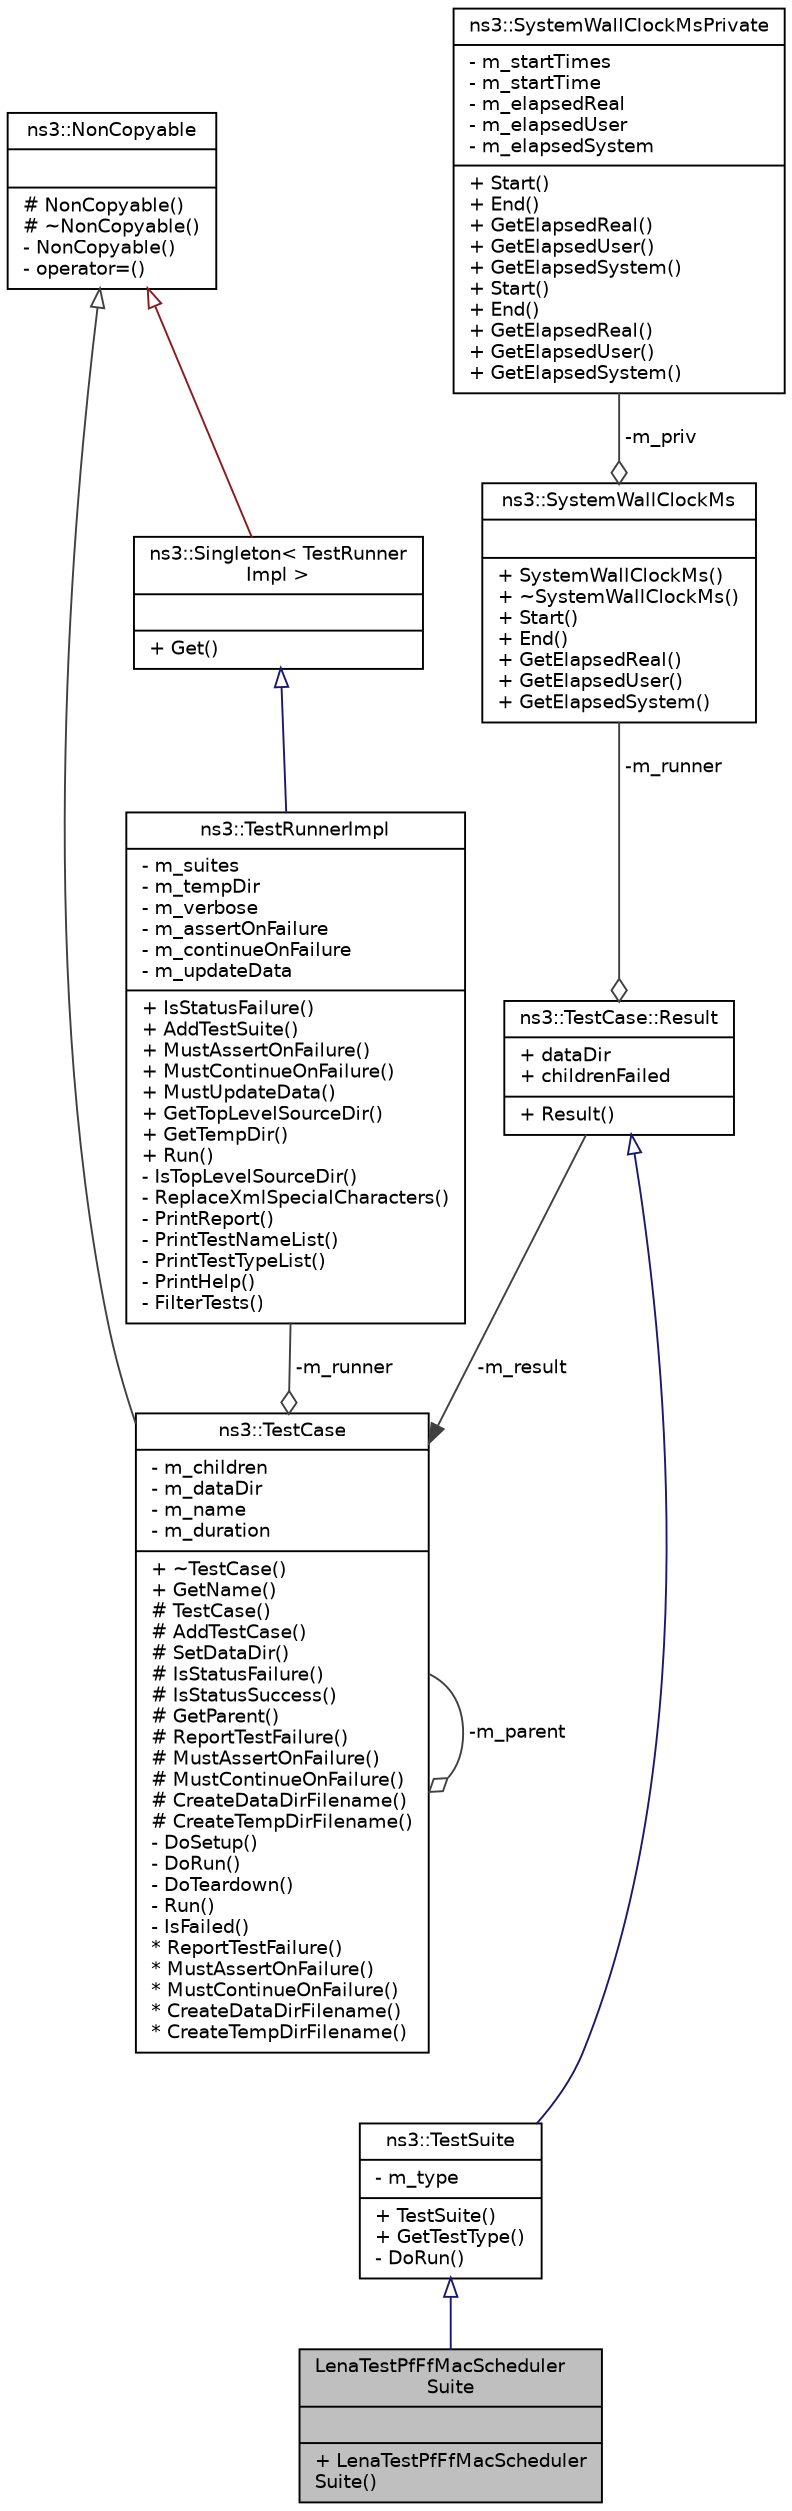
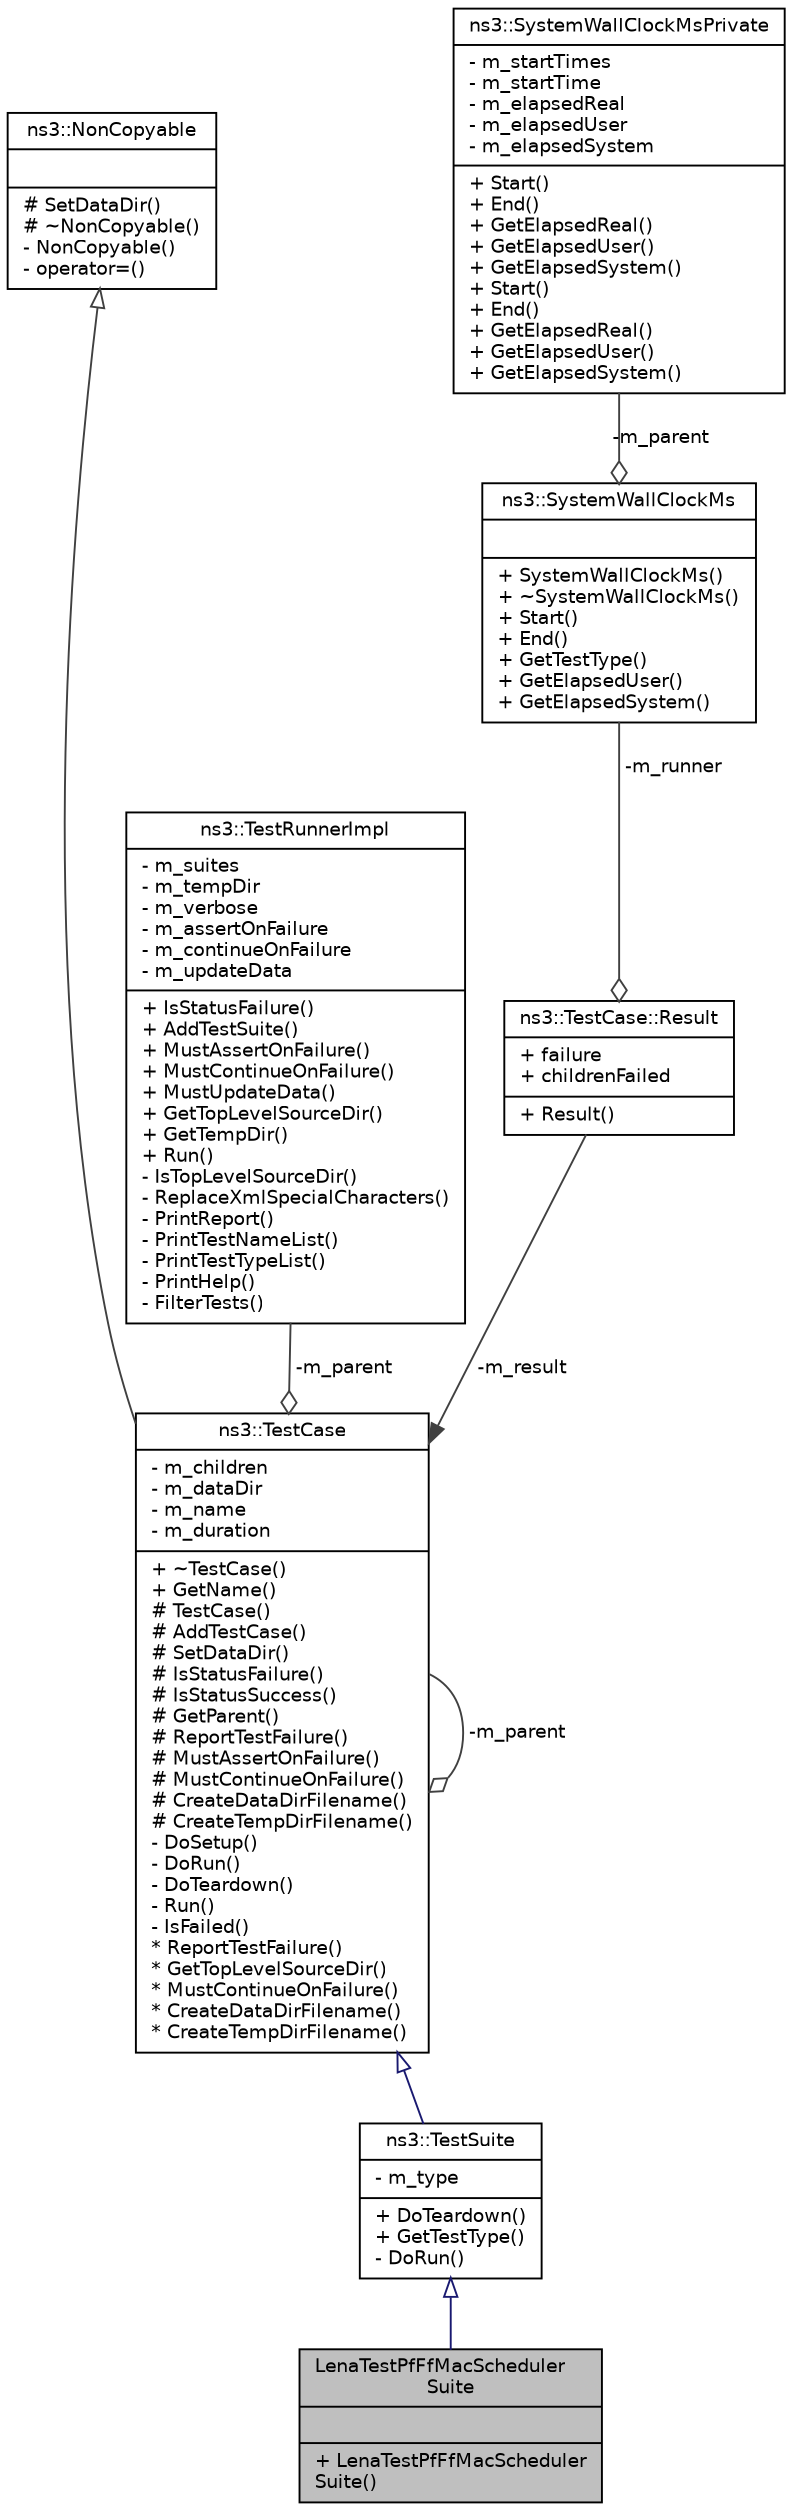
node "ns3::NonCopyable": text "# NonCopyable()" -> "# SetDataDir()"
edge "ns3::SystemWallClockMsPrivate" -> "ns3::SystemWallClockMs": label " -m_priv" -> " -m_parent"
node "ns3::Singleton< TestRunner": removed
node "ns3::SystemWallClockMs": text "+ GetElapsedReal()" -> "+ GetTestType()"
node "ns3::TestCase::Result": text "+ dataDir" -> "+ failure"
edge "ns3::TestRunnerImpl" -> "ns3::TestCase": label " -m_runner" -> " -m_parent"
edge "ns3::TestSuite" -> "ns3::TestCase::Result": now "ns3::TestSuite" -> "ns3::TestCase"
node "ns3::TestCase": text "* MustAssertOnFailure()" -> "* GetTopLevelSourceDir()"
node "ns3::TestSuite": text "+ TestSuite()" -> "+ DoTeardown()"
